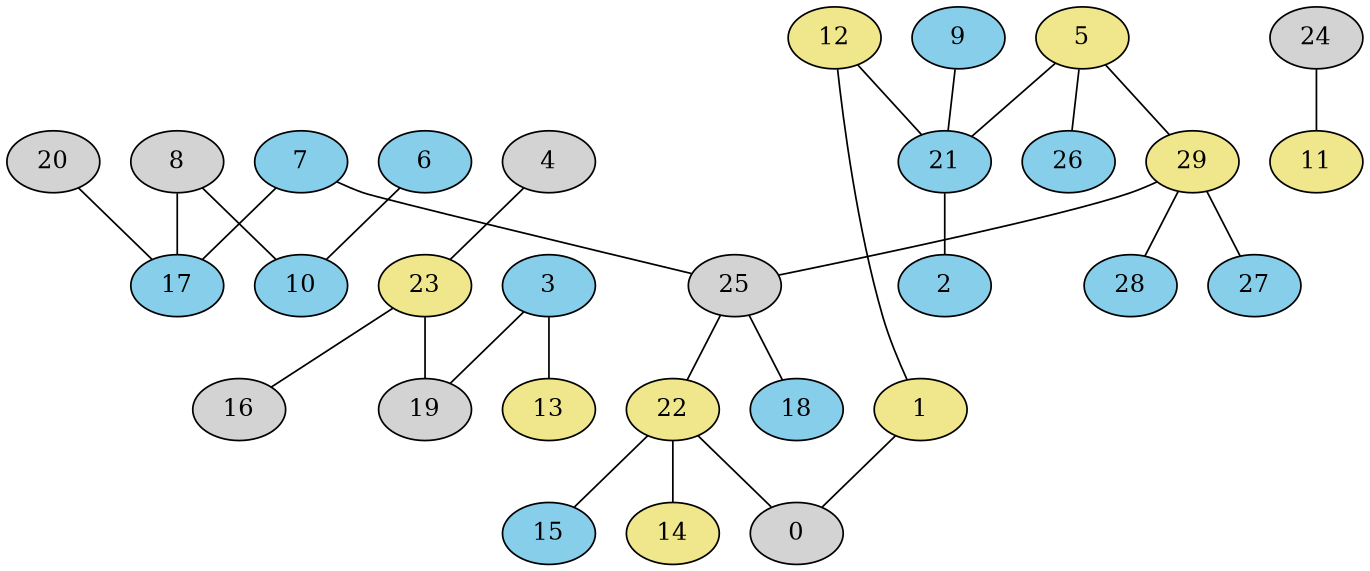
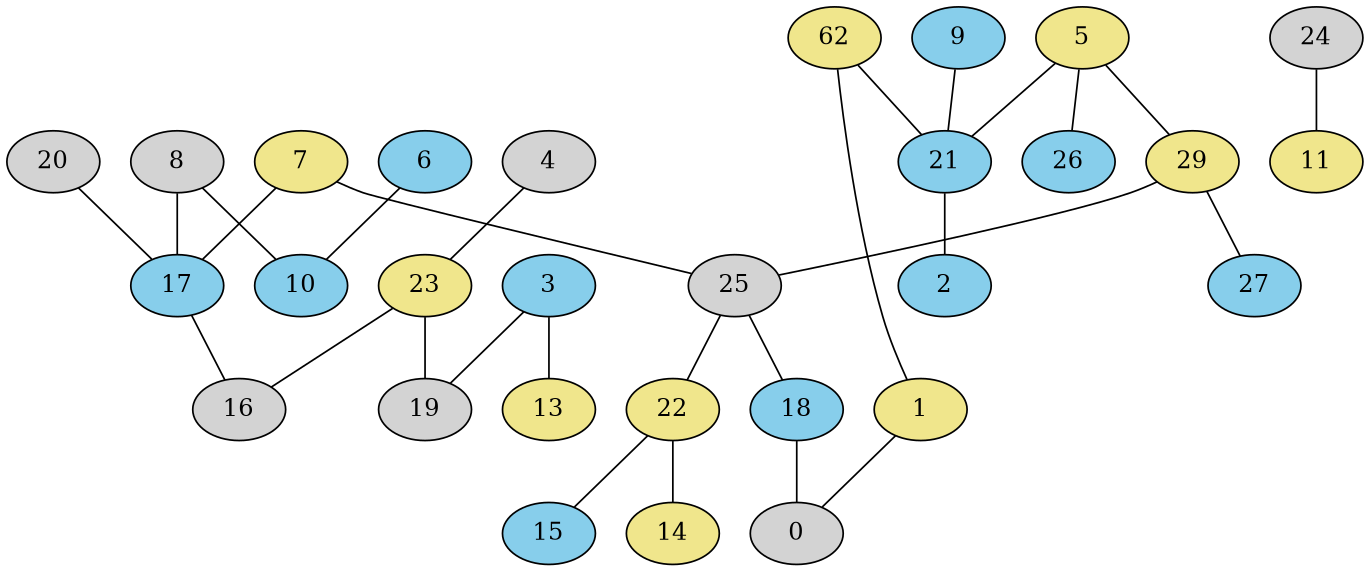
node "12": label "12" -> "62"
node "7": fillcolor skyblue -> khaki
node "28": removed
edge "17" -- "16": added
edge "22" -- "0": now "18" -- "0"
